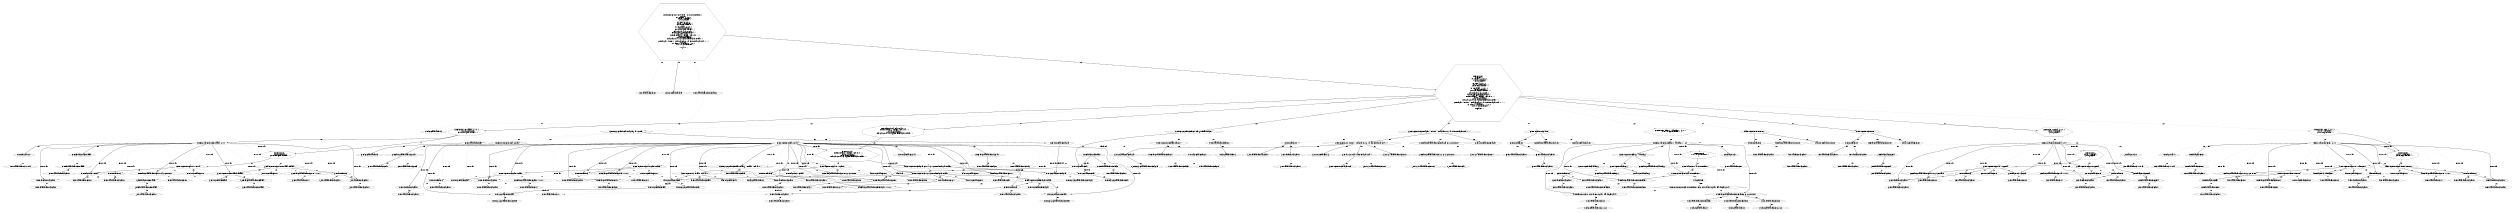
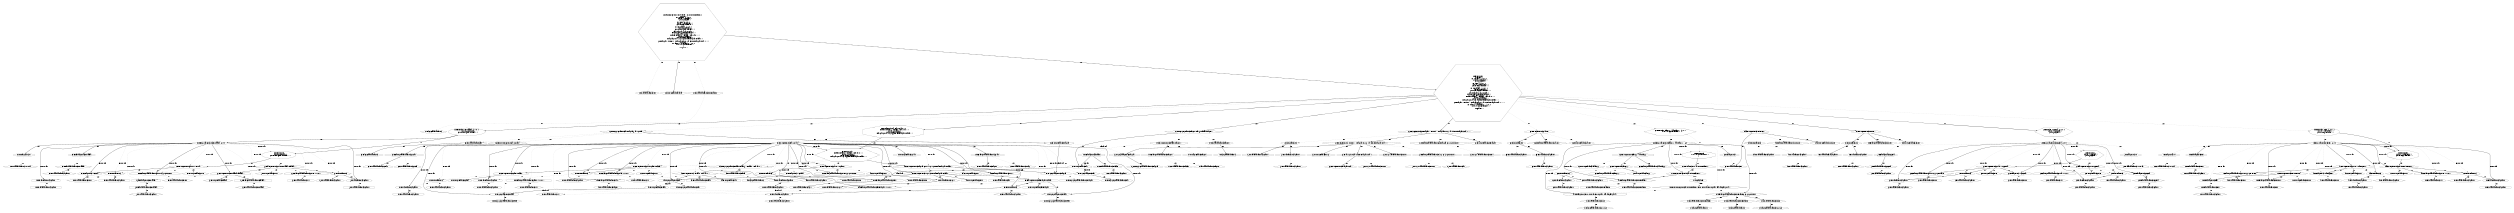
edge "29:CtInvocationImpl@unInitArgs()" -> "29:CtThisAccessImpl@": now "29:CtInvocationImpl@unInitArgs()" -> "26:CtTypeReferenceImpl@int"
edge "3:CtInvocationImpl@initArgs()" -> "3:CtExecutableReferenceImpl@initArgs()": style dotted -> bold
edge "18:CtInvocationImpl@iter.hasNext()" -> "21:CtVirtualElement@baseDir": now "18:CtInvocationImpl@iter.hasNext()" -> "21:CtExecutableReferenceImpl@baseDir(<unknown>)"
